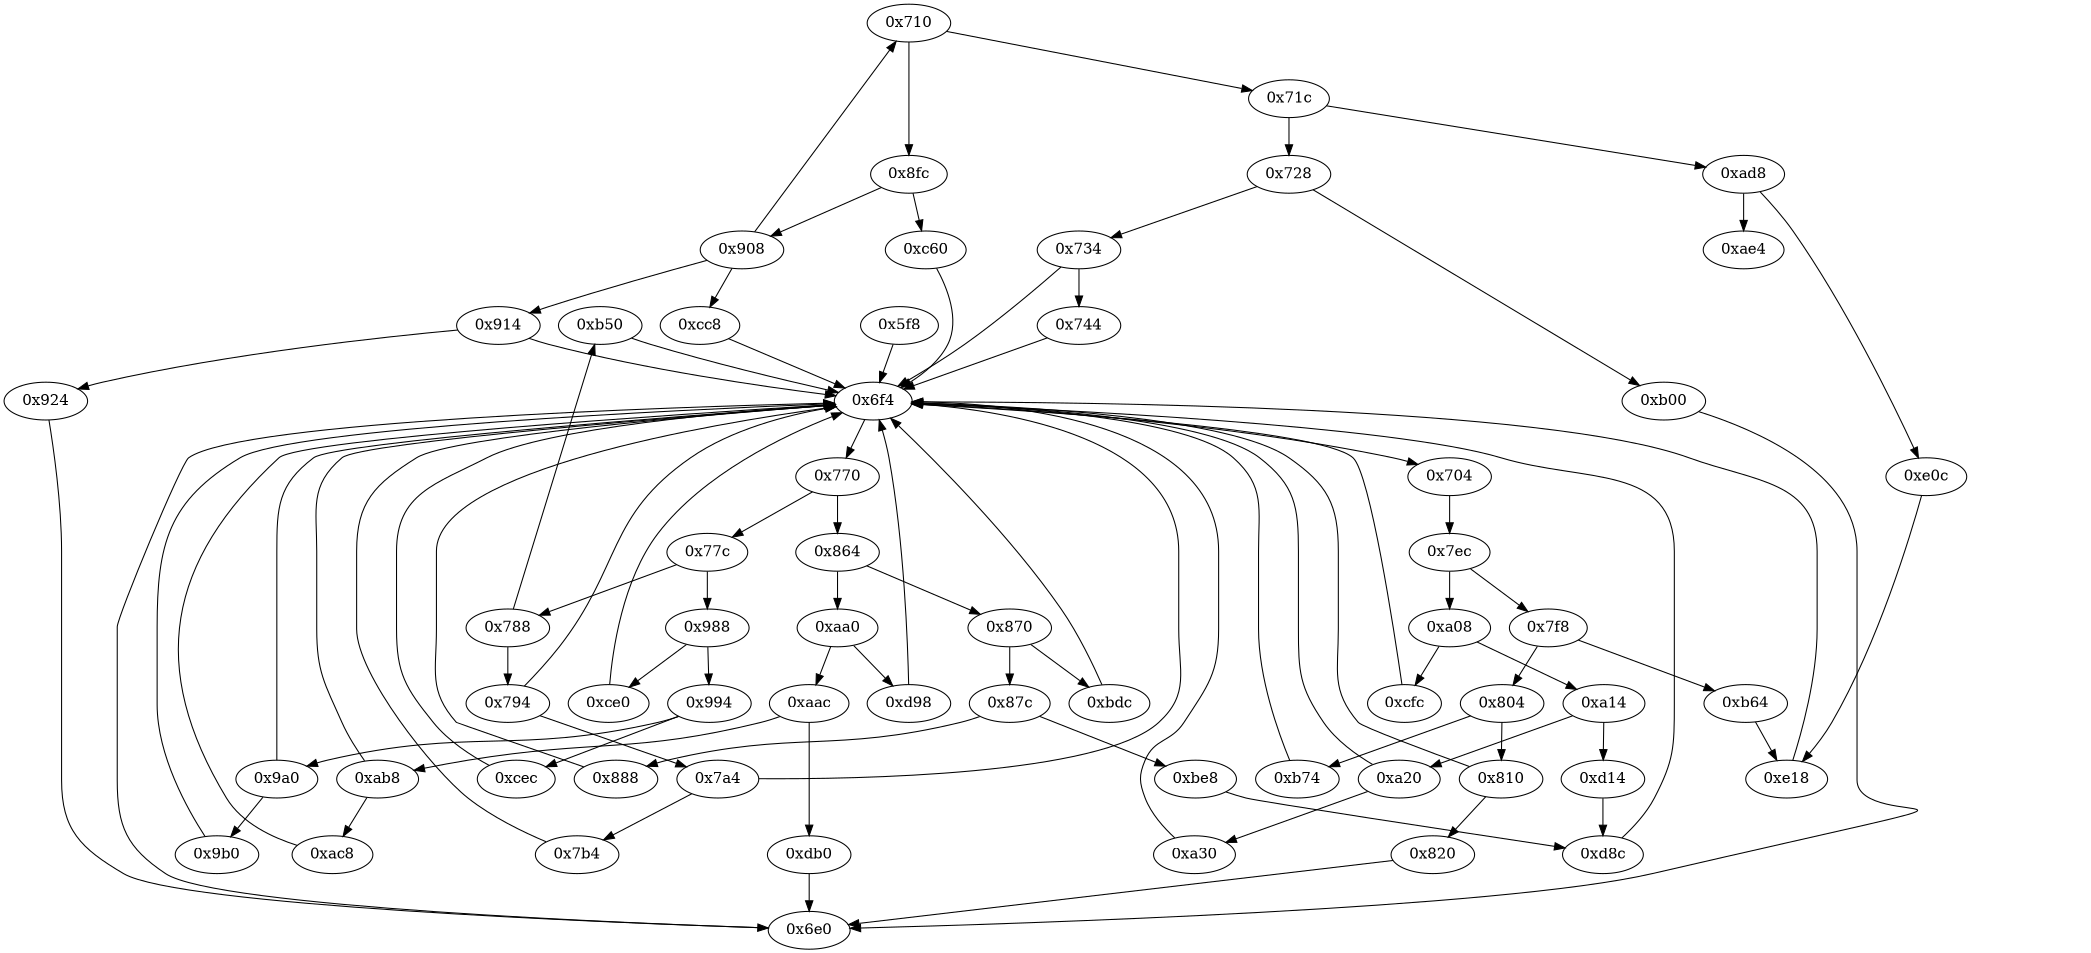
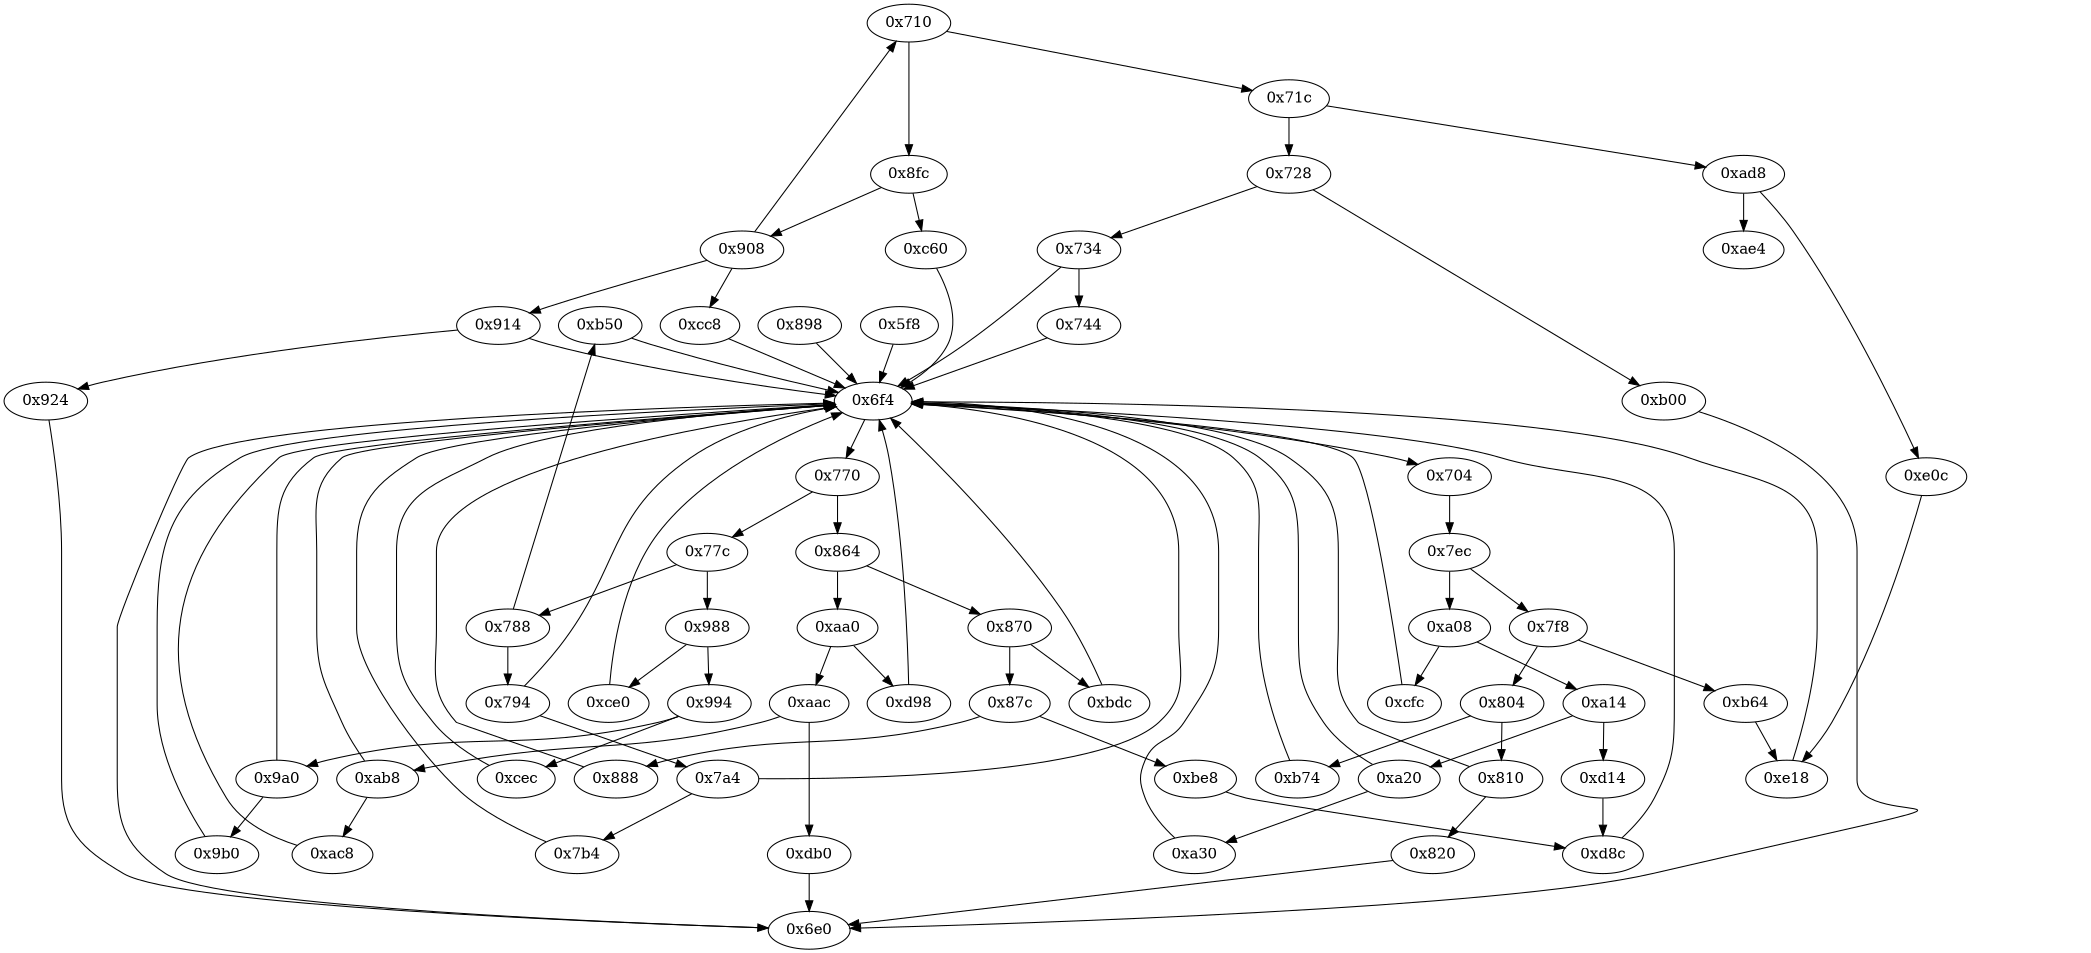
node "0x898": added
